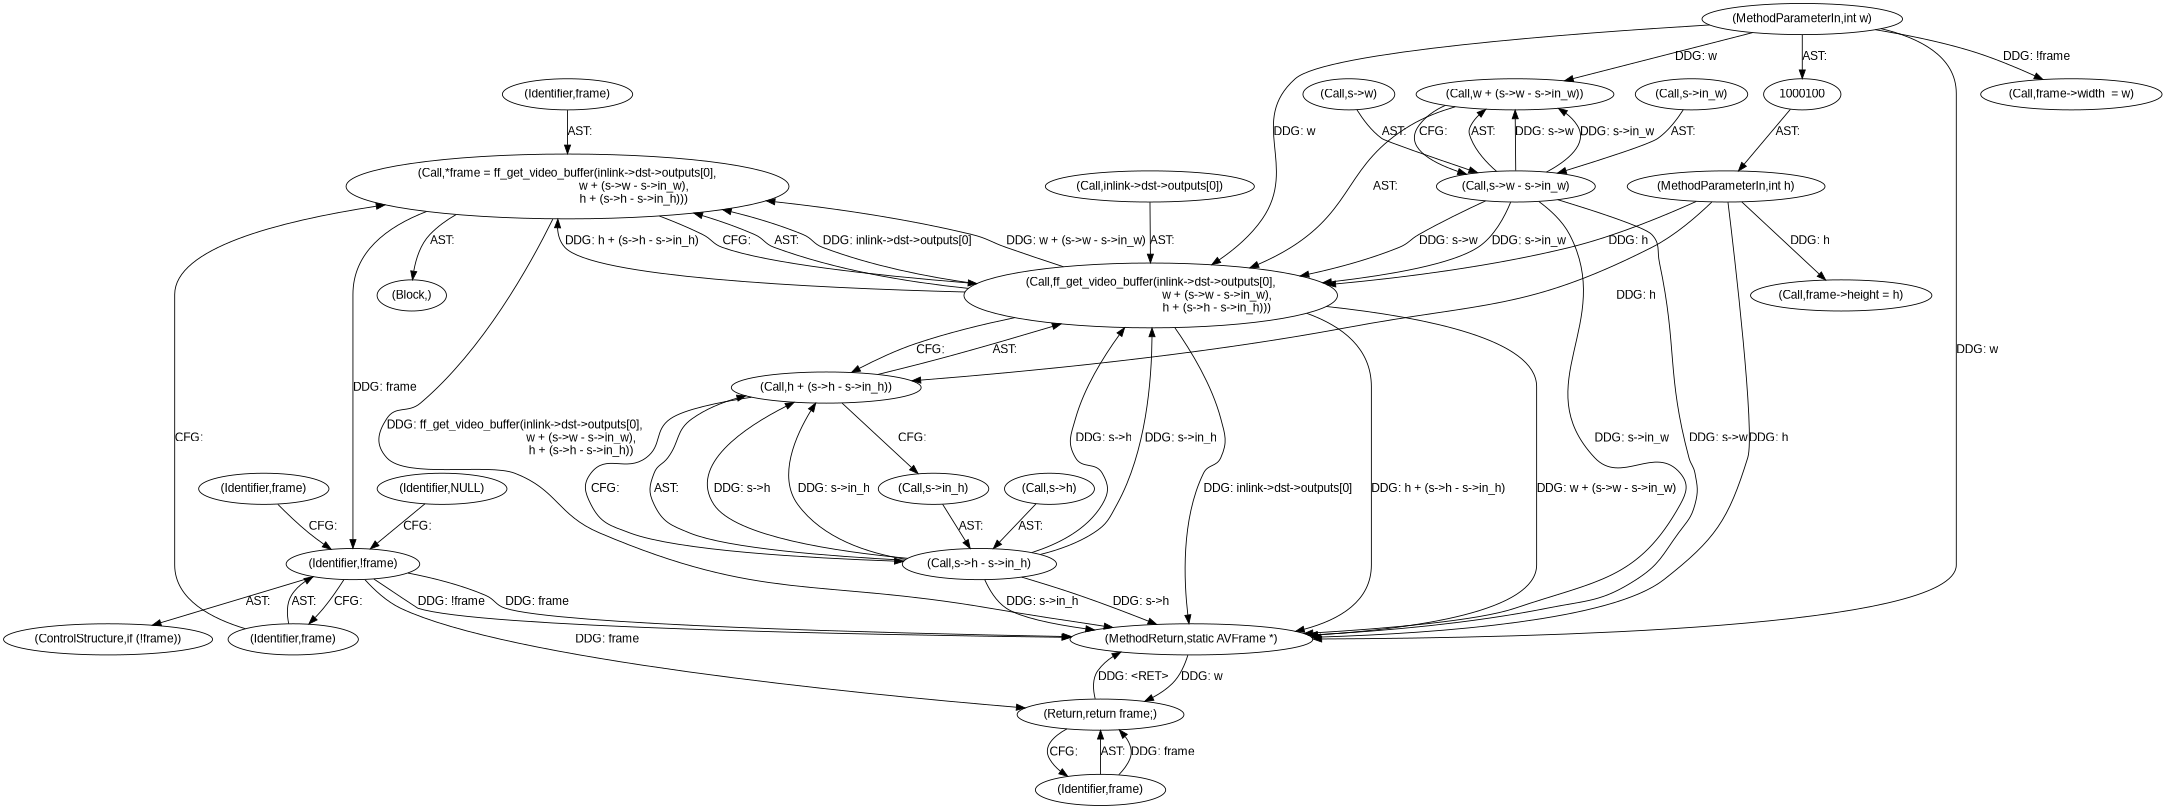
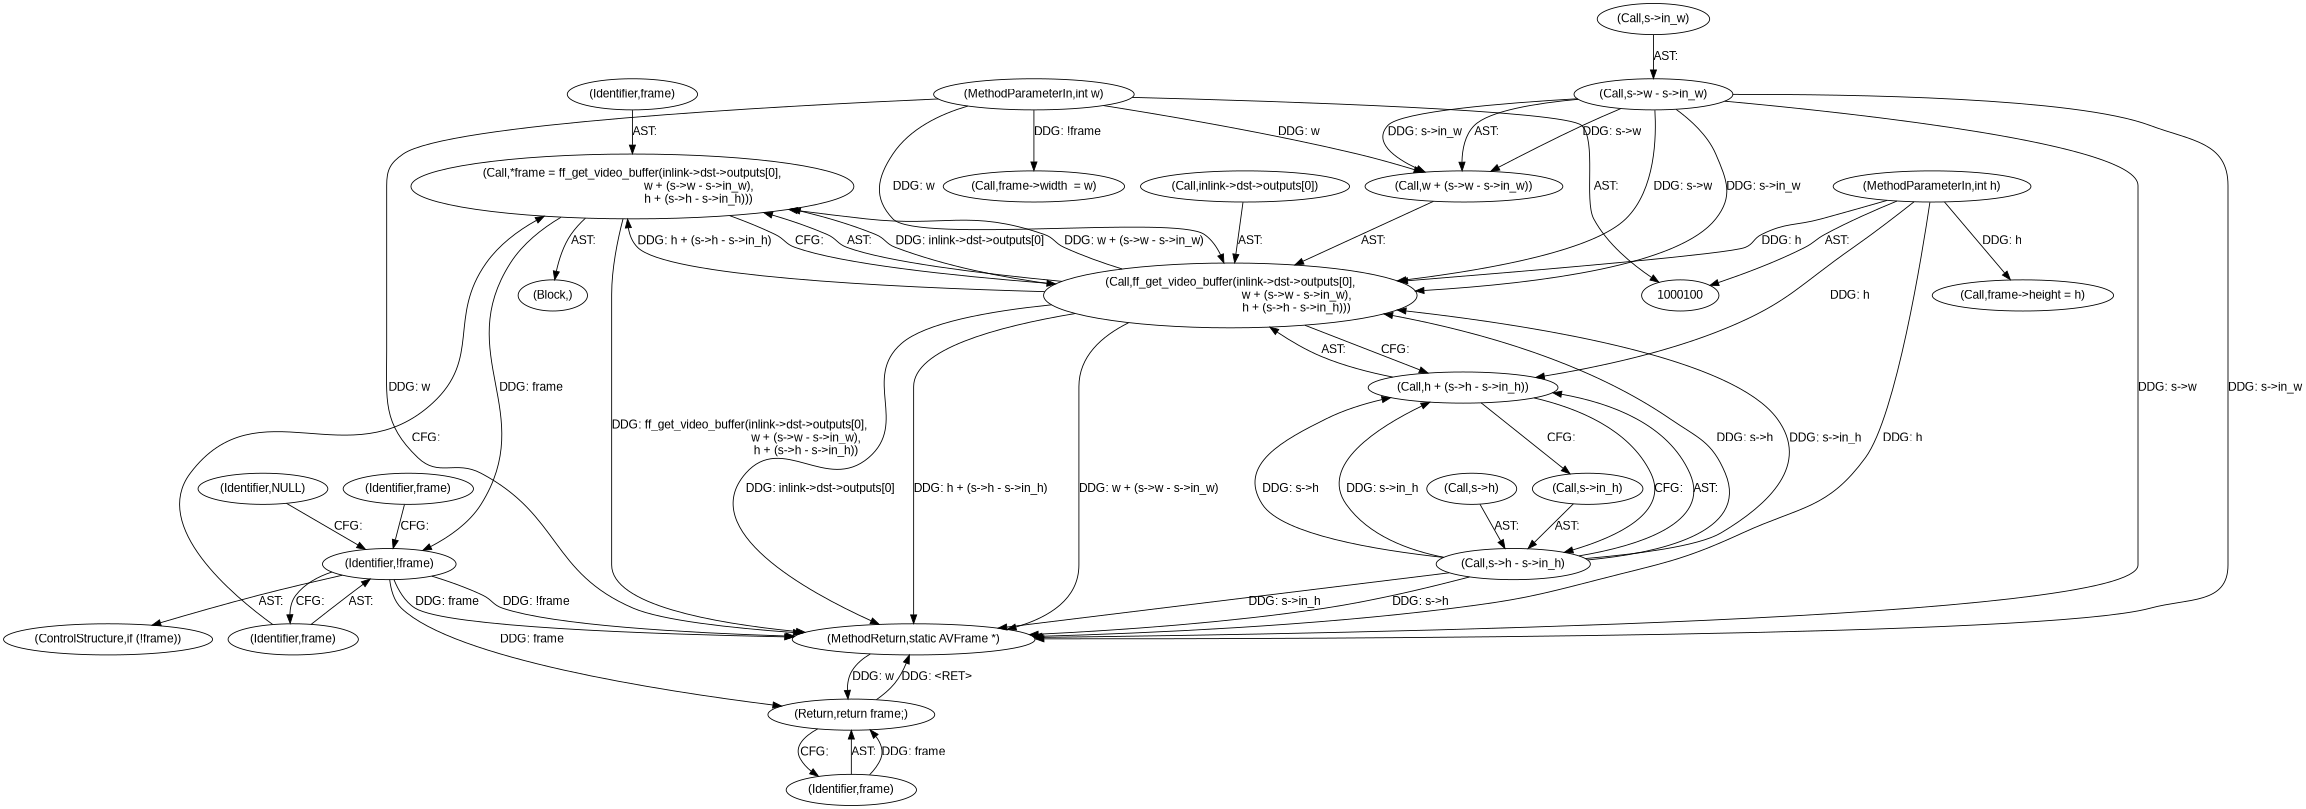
node "(Call,s->w)": removed
edge "1000100" -> "(MethodParameterIn,int h)": reversed
edge "(Call,w + (s->w - s->in_w))" -> "(Call,s->w - s->in_w)": removed, label "CFG:"
